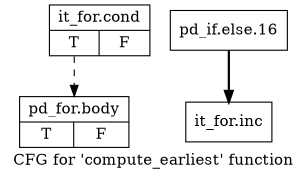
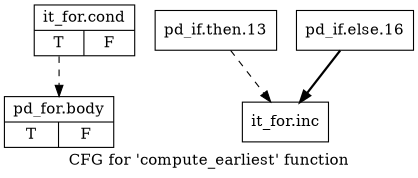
node "pd_if.then.13": added
